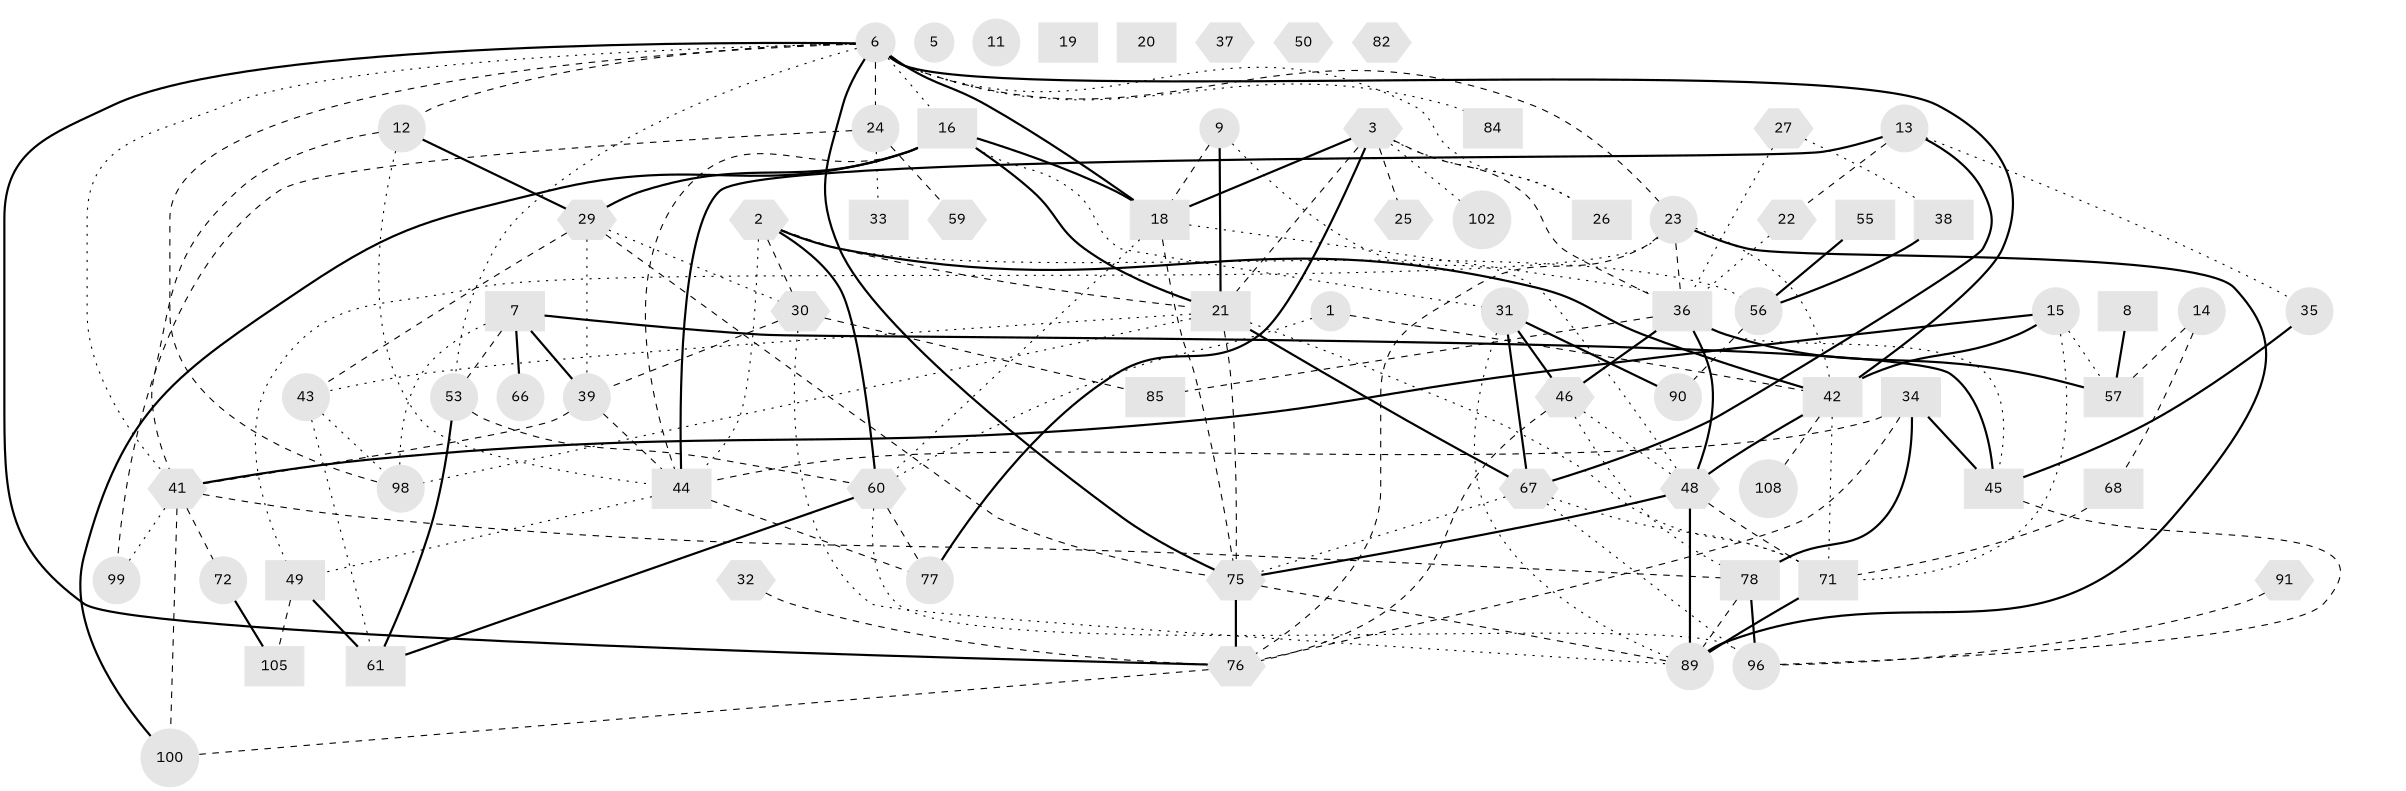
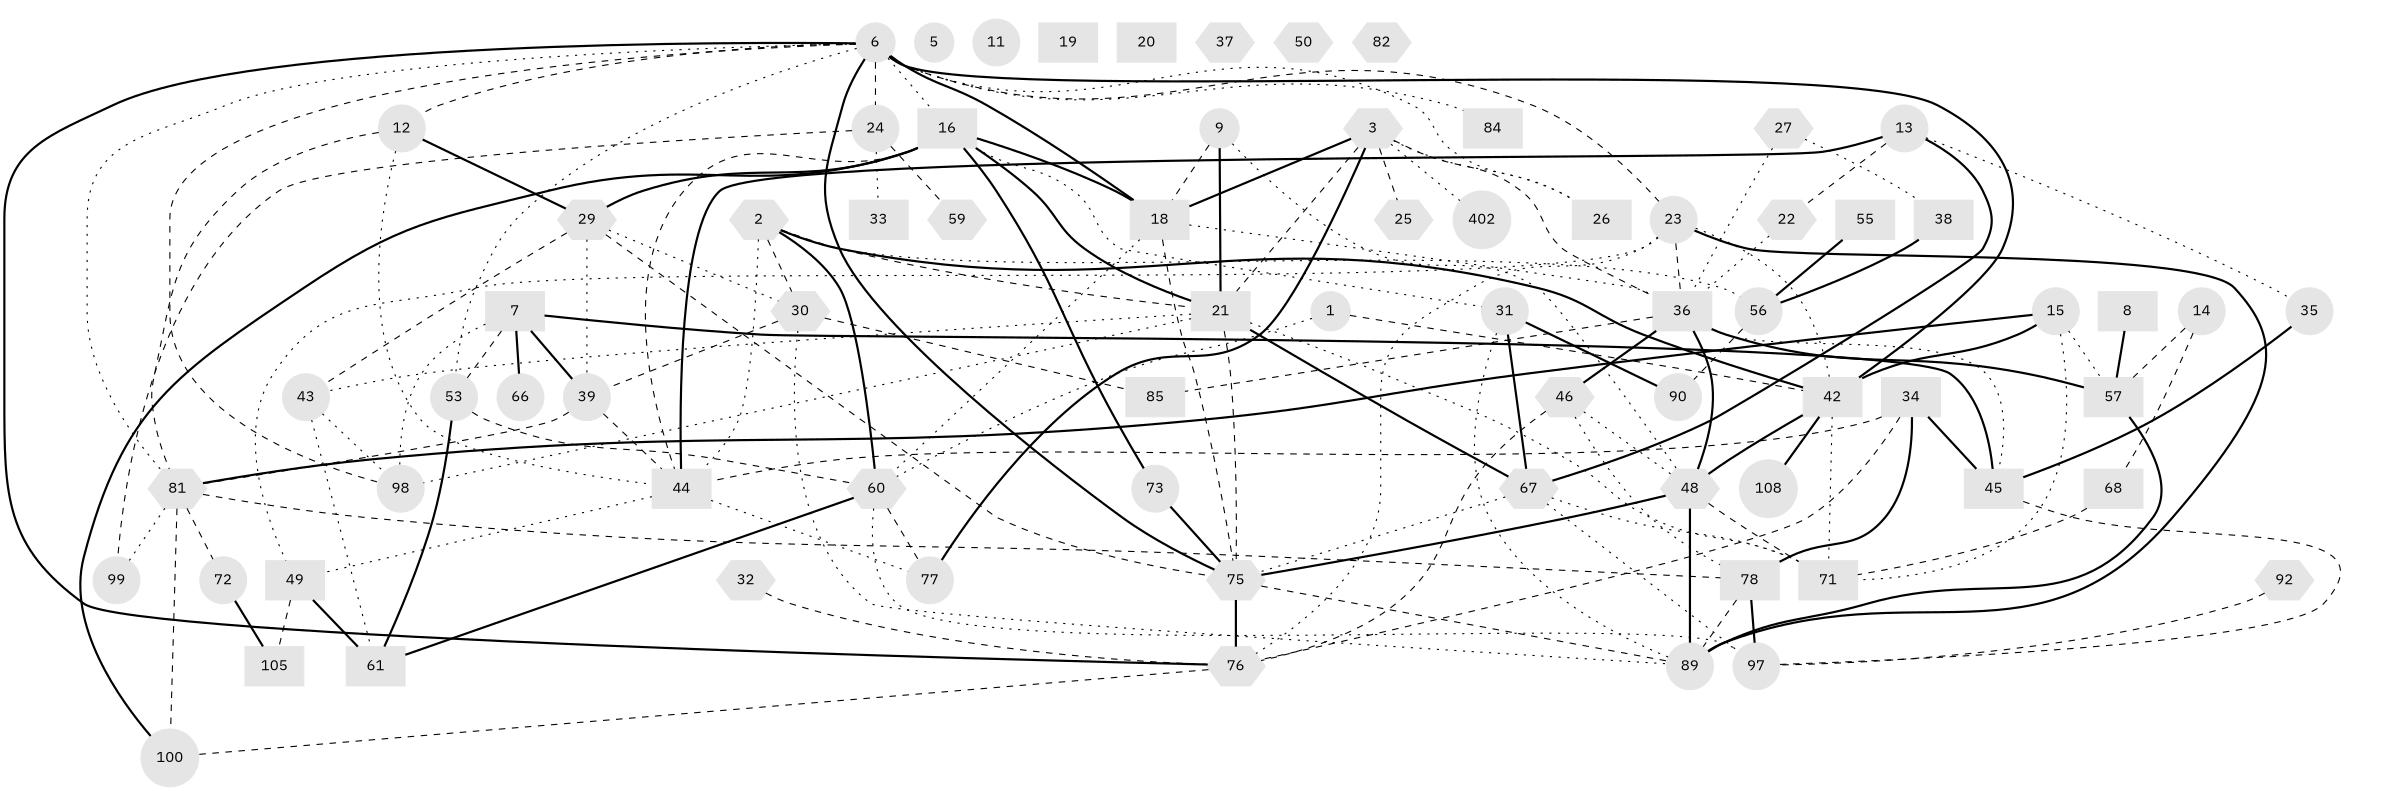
node "102": label "102" -> "402"
edge "23" -- "76": style dashed -> dotted
edge "31" -- "46": removed
edge "42" -- "108": style dashed -> bold
node "41": label "41" -> "81"
node "73": added
edge "44" -- "77": style dashed -> dotted
node "91": label "91" -> "92"
edge "71" -- "89": now "57" -- "89"
node "96": label "96" -> "97"
